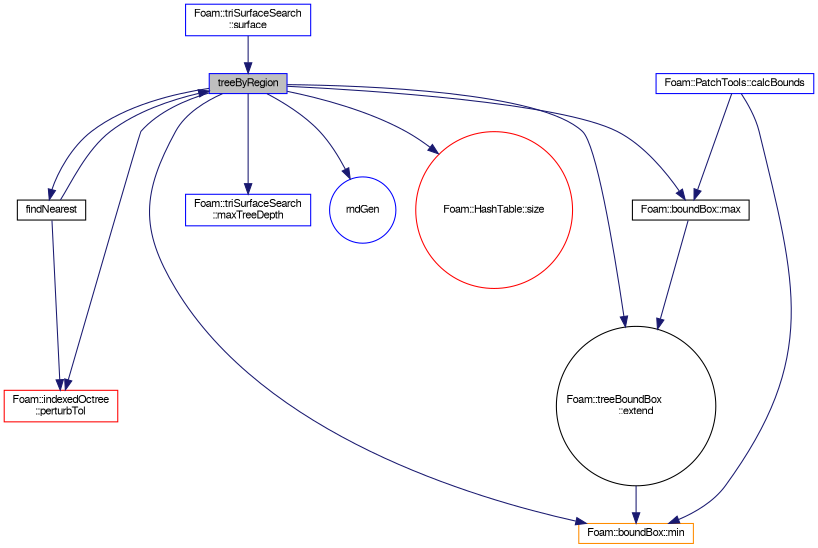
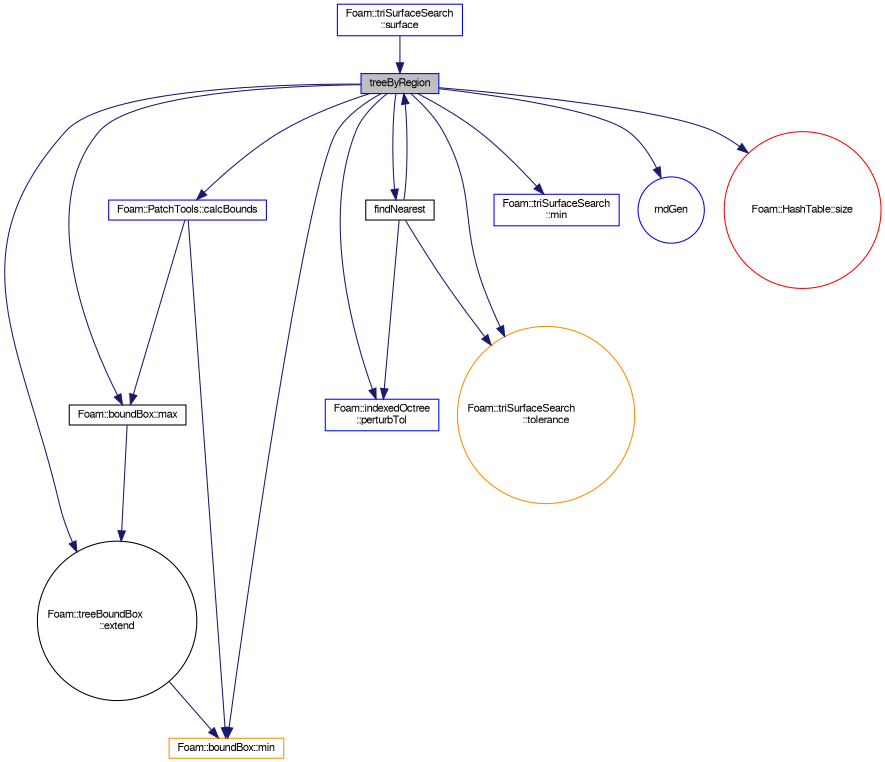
edge "treeByRegion" -> "Foam::PatchTools::calcBounds": added
node "Foam::triSurfaceSearch ::maxTreeDepth": label "Foam::triSurfaceSearch ::maxTreeDepth" -> "Foam::triSurfaceSearch ::min"
node "Foam::indexedOctree ::perturbTol": color red -> blue
node "Foam::triSurfaceSearch ::tolerance": added
